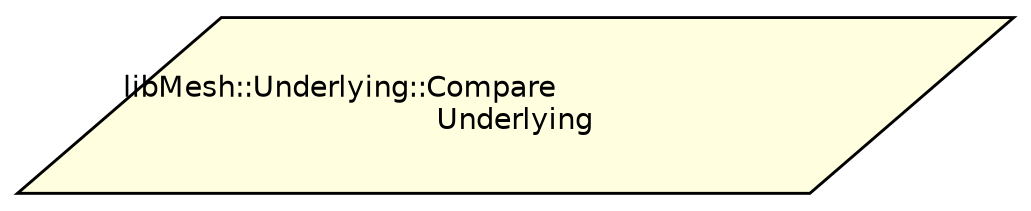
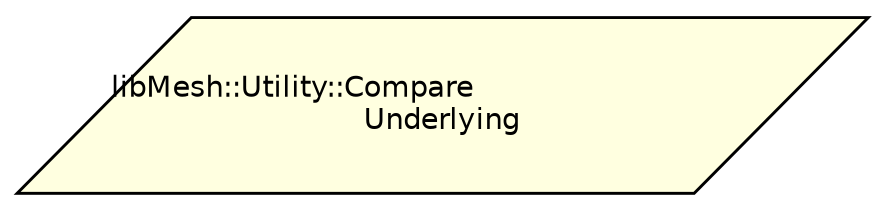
node "libMesh::Underlying::Compare Underlying": label "libMesh::Underlying::Compare Underlying" -> "libMesh::Utility::Compare Underlying"
